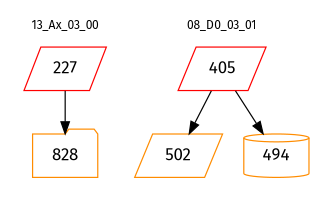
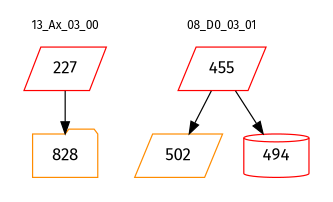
node "405": label "405" -> "455"
node "494": color darkorange -> red
